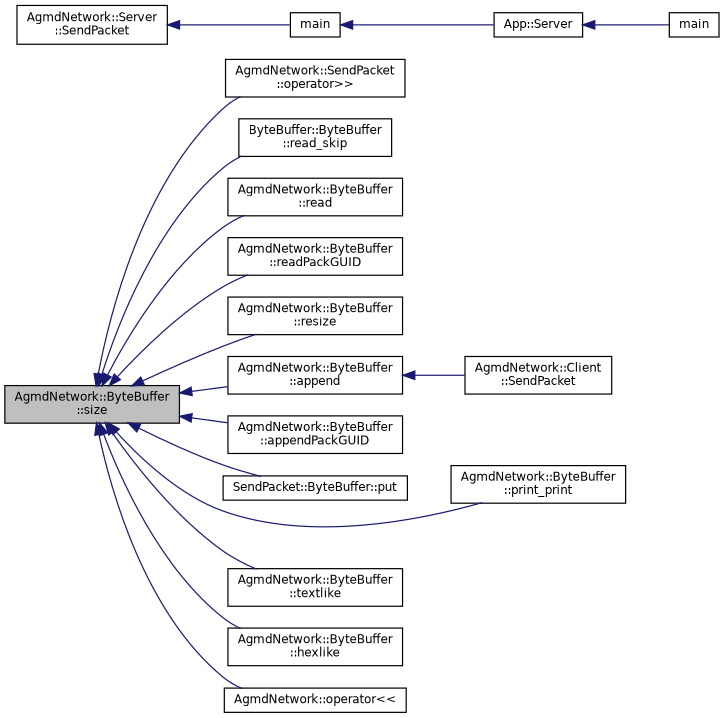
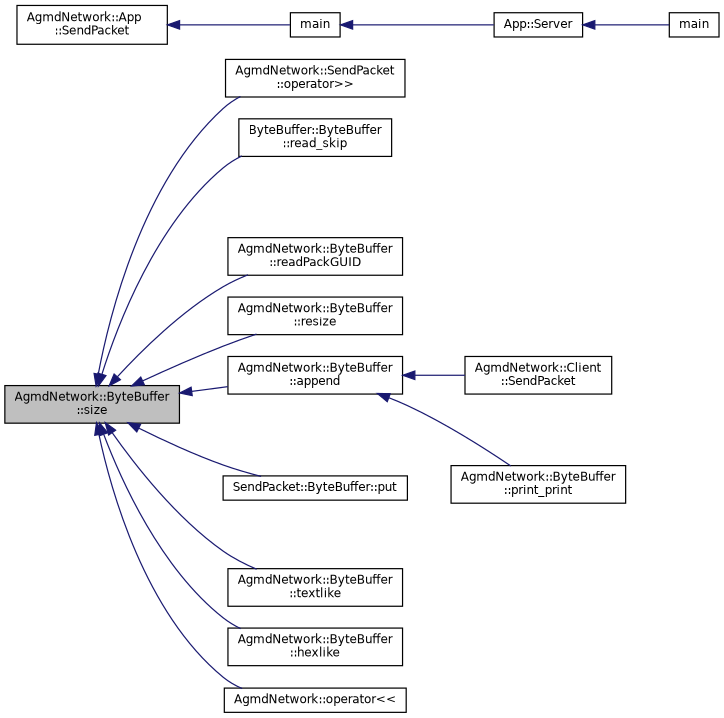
node "AgmdNetwork::Server ::SendPacket": label "AgmdNetwork::Server ::SendPacket" -> "AgmdNetwork::App ::SendPacket"
node "AgmdNetwork::ByteBuffer ::read": removed
node "AgmdNetwork::ByteBuffer ::appendPackGUID": removed
edge "AgmdNetwork::ByteBuffer ::print_print" -> "AgmdNetwork::ByteBuffer ::size": now "AgmdNetwork::ByteBuffer ::print_print" -> "AgmdNetwork::ByteBuffer ::append"
